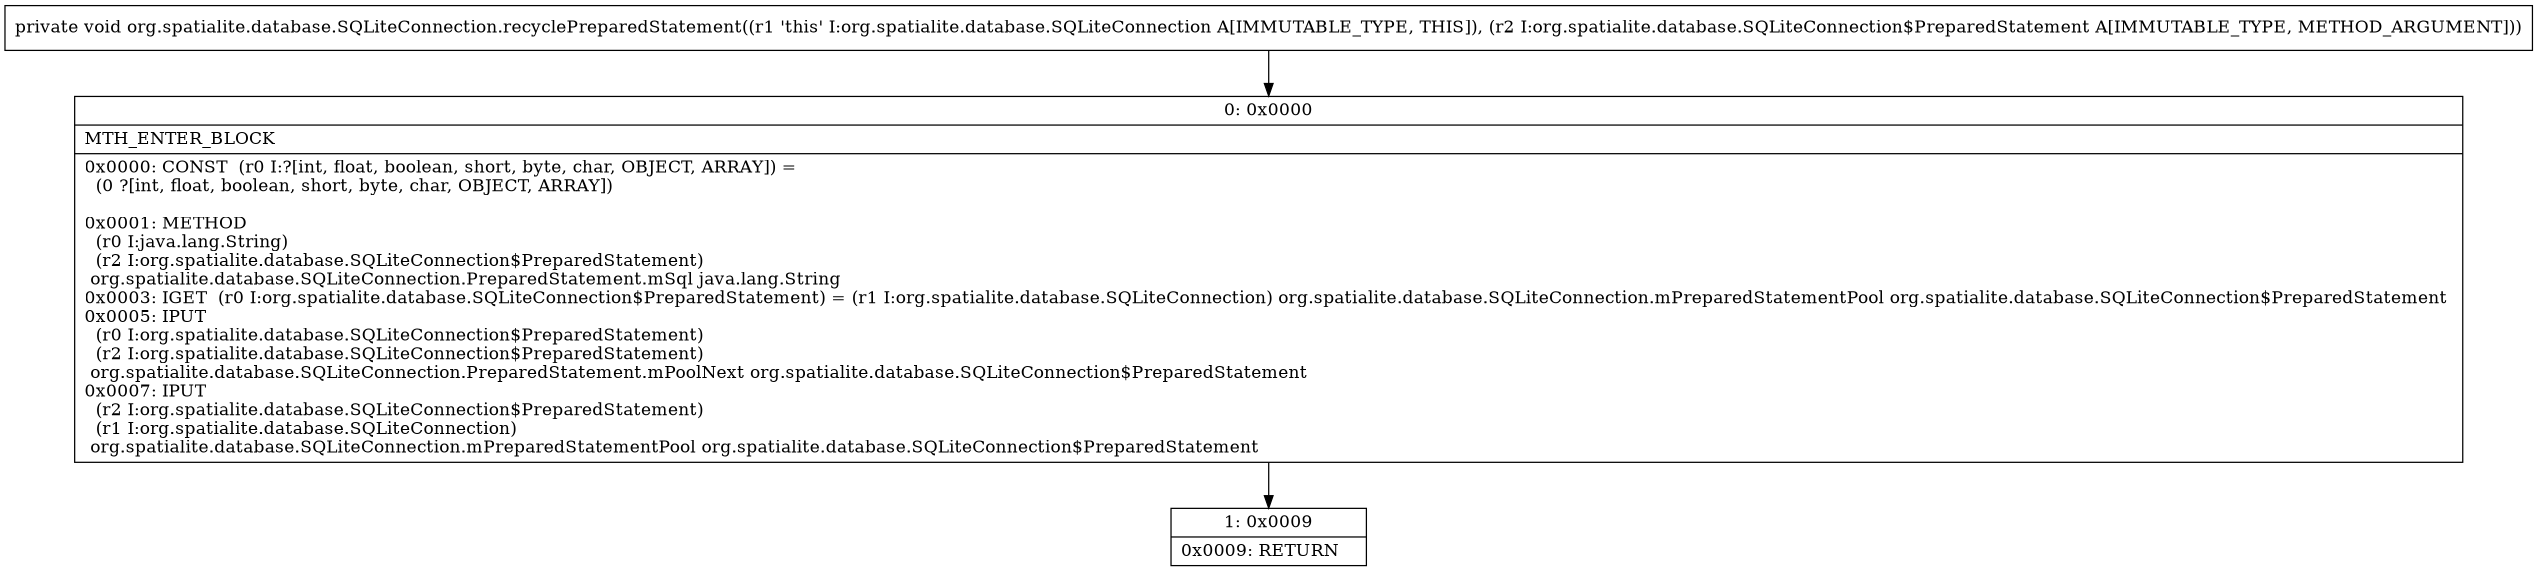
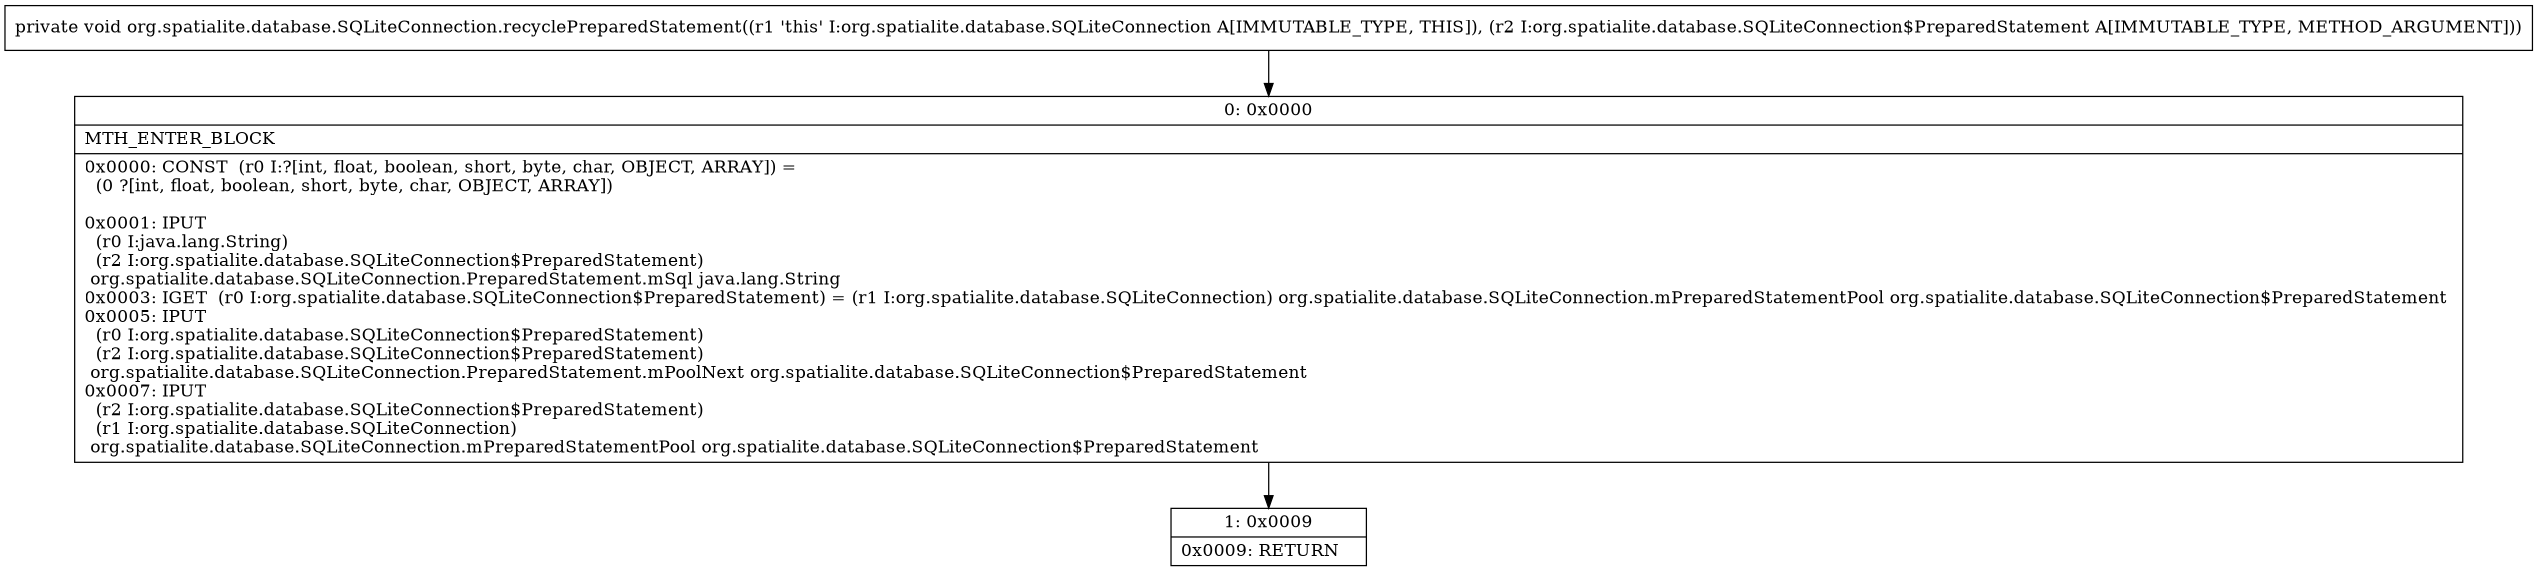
node "0: 0x0000": text "0x0001: METHOD" -> "0x0001: IPUT"
